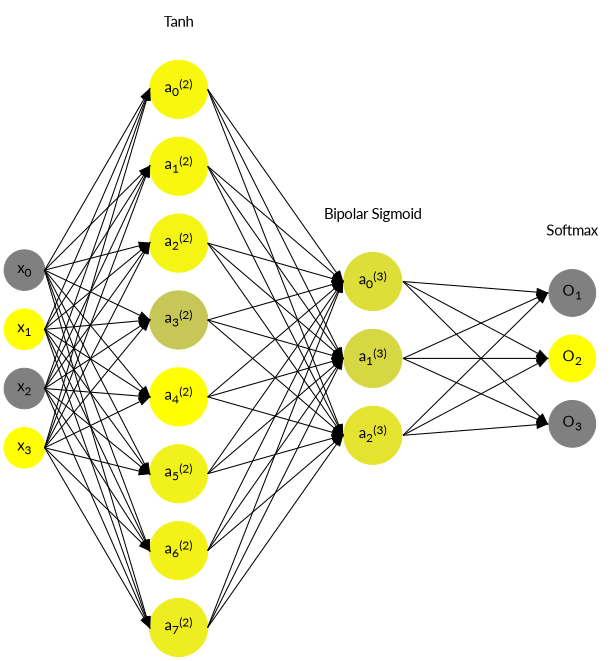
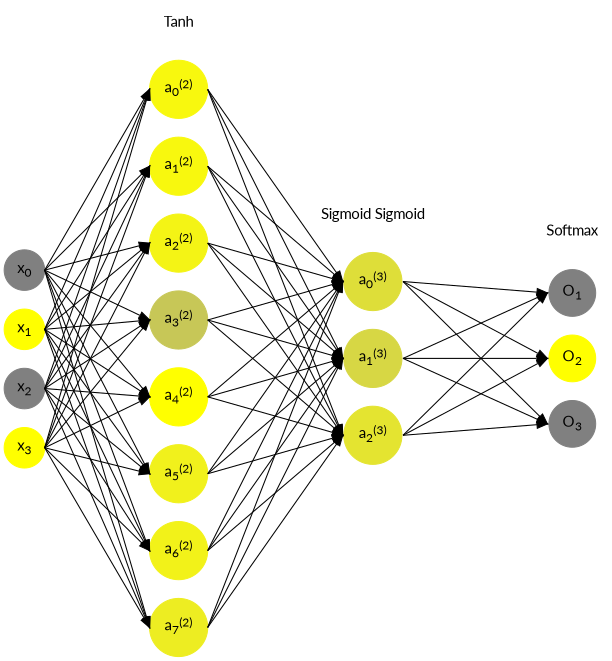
node "Bipolar Sigmoid": label "Bipolar Sigmoid" -> "Sigmoid Sigmoid"
